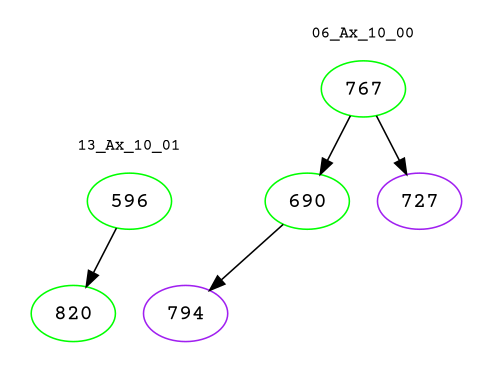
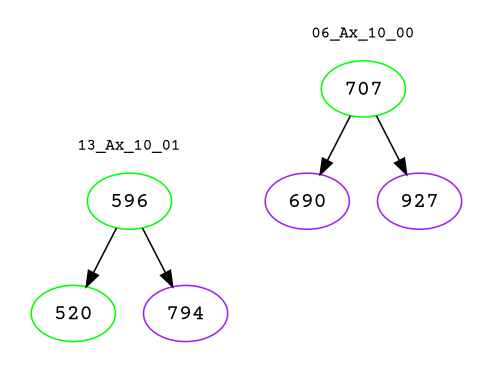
node "767": label "767" -> "707"
node "690": color green -> purple
node "727": label "727" -> "927"
edge "690" -> "794": now "596" -> "794"
node "820": label "820" -> "520"
